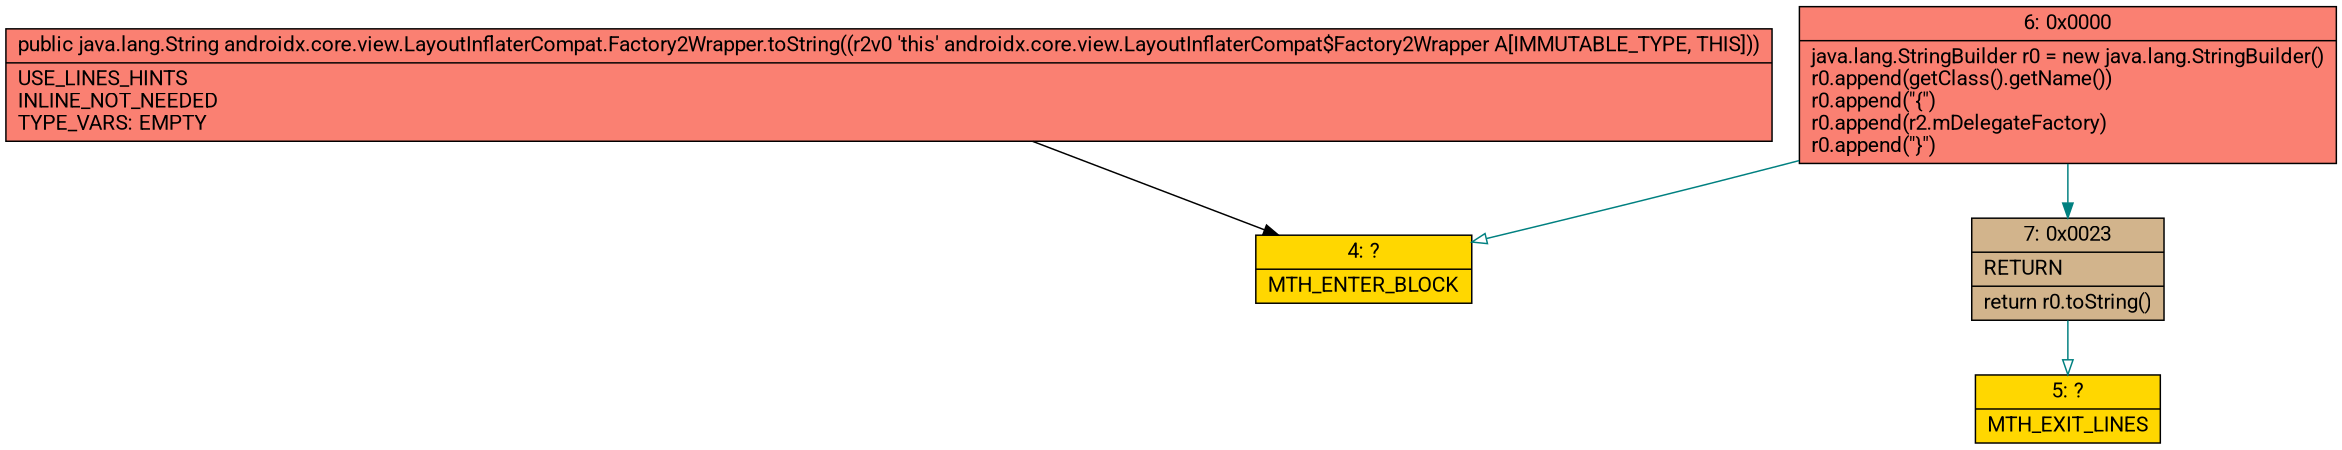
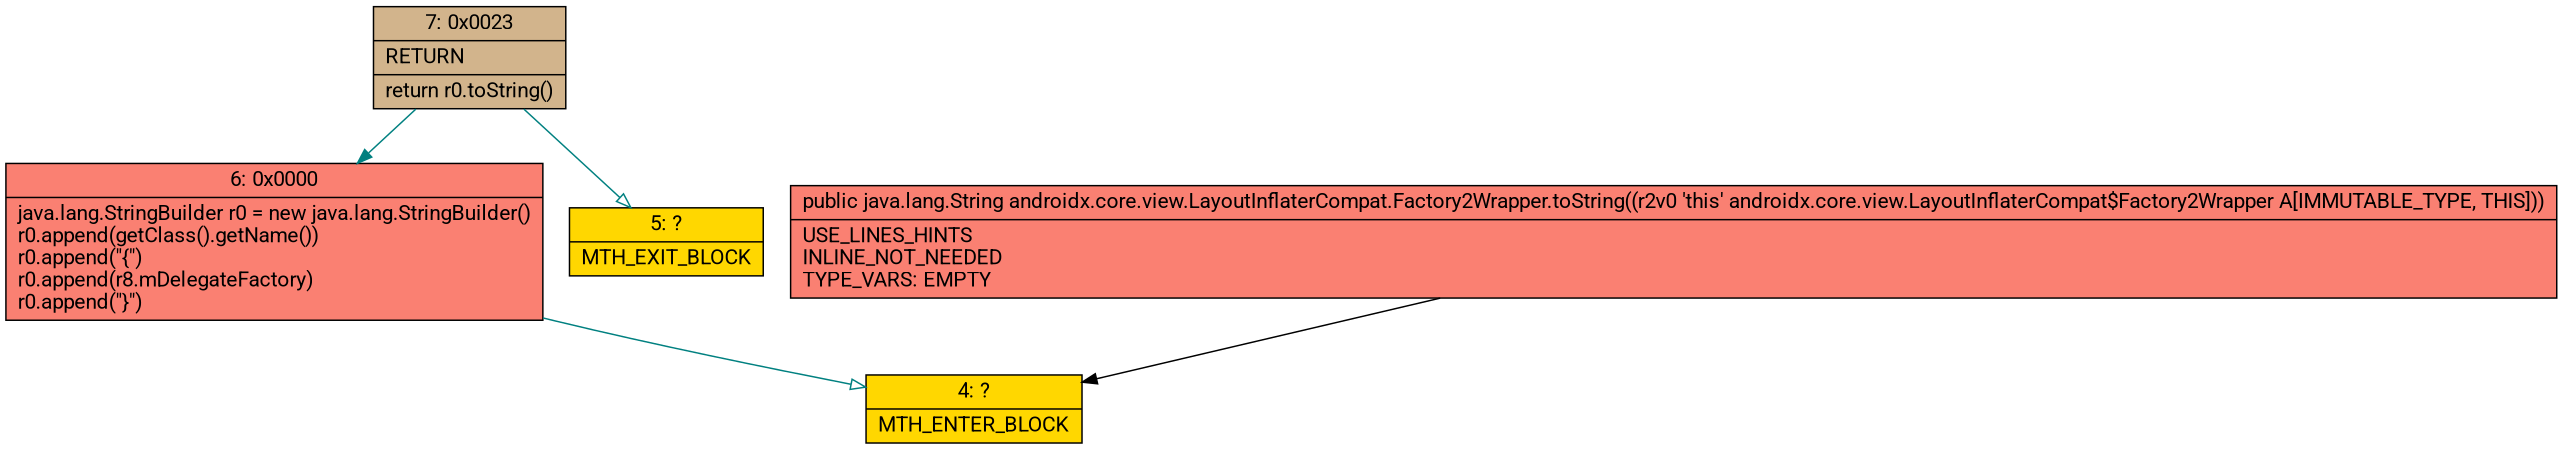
node "6: 0x0000": text "r0.append(r2.mDelegateFactory)" -> "r0.append(r8.mDelegateFactory)"
edge "6: 0x0000" -> "7: 0x0023": reversed
node "5: ?": text "MTH_EXIT_LINES" -> "MTH_EXIT_BLOCK"
